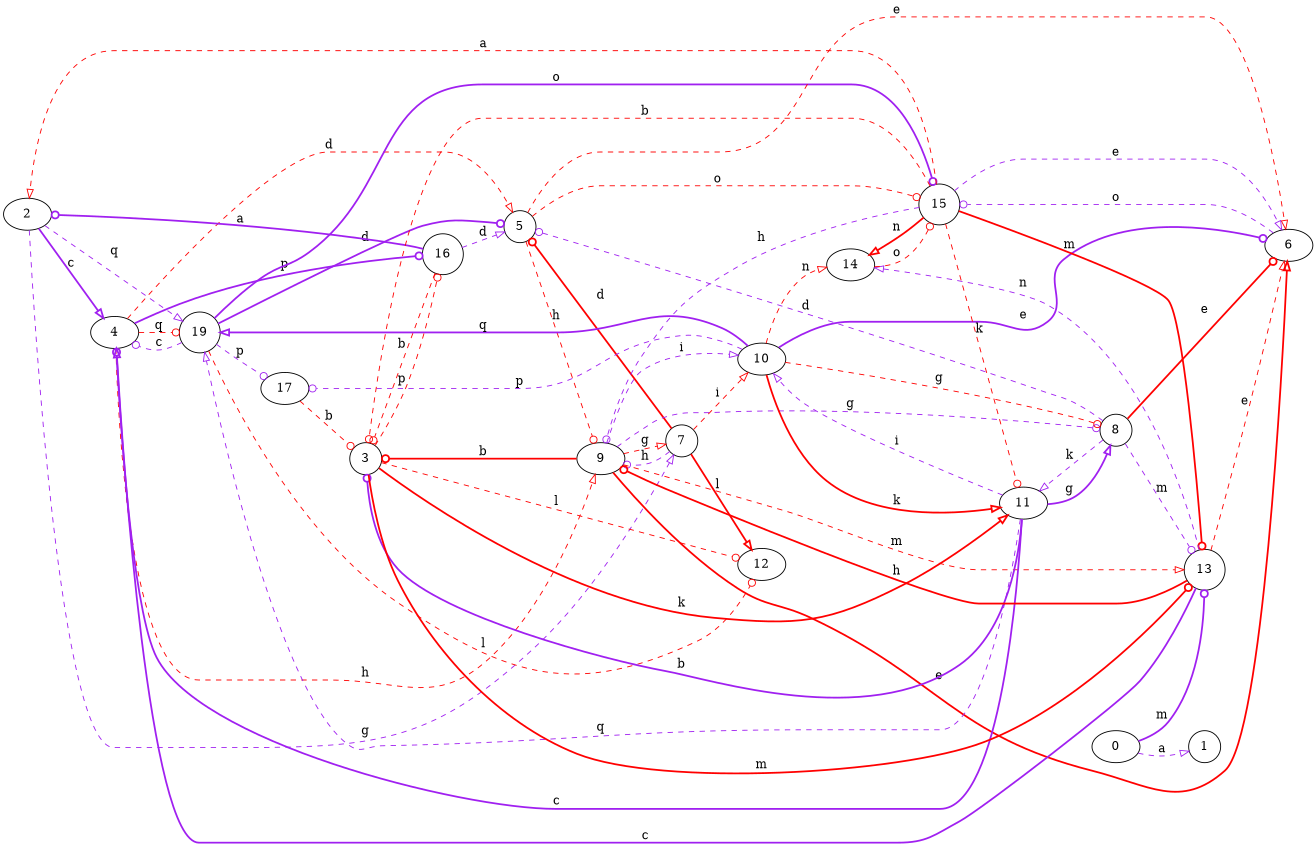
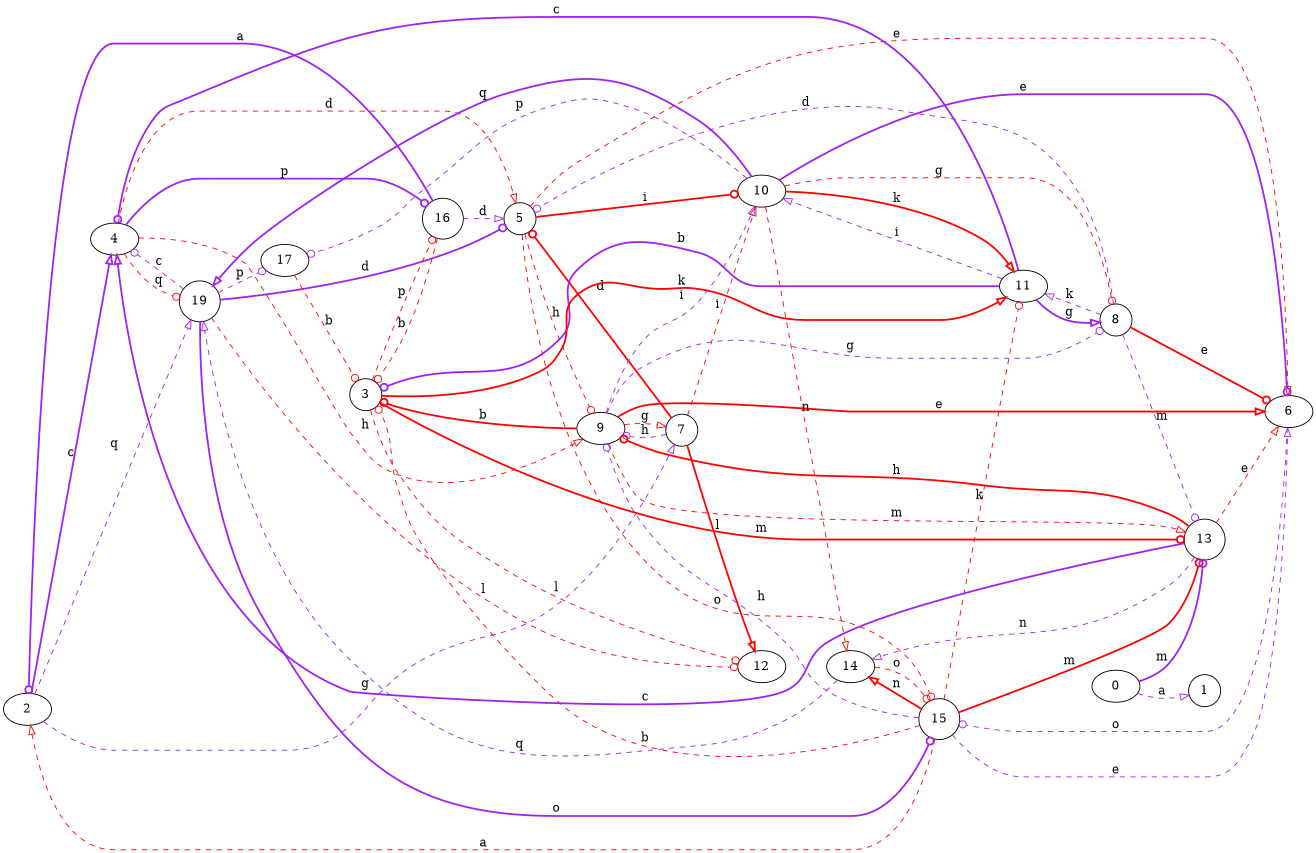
edge "5" -> "10": added, label "i"
edge "11" -> "19": now "14" -> "19"
